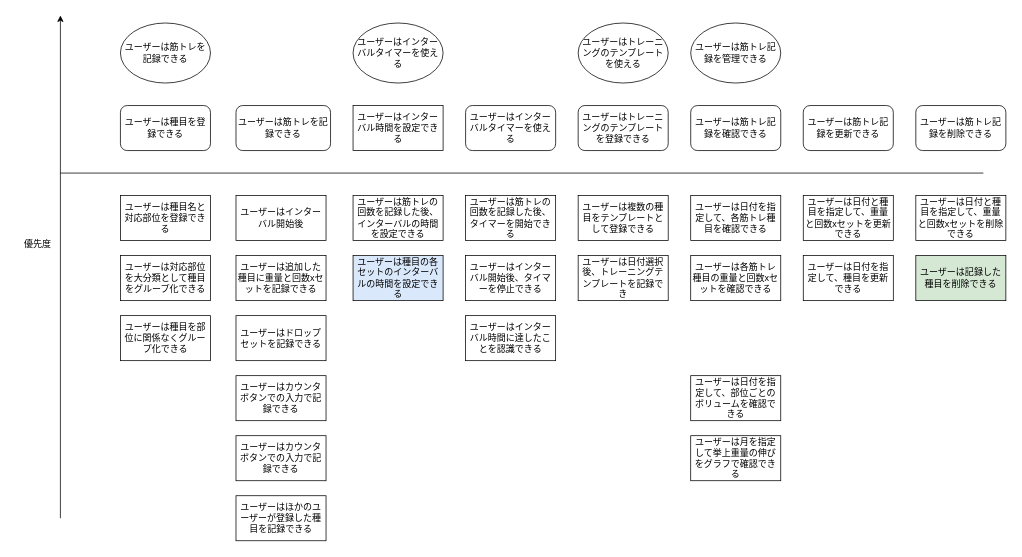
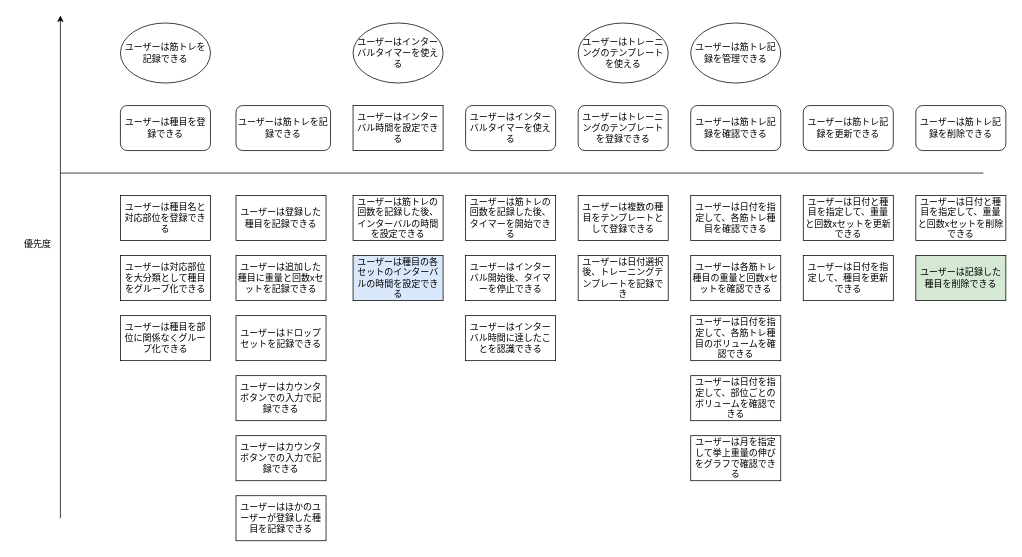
node "ユーザーはインターバル開始後": label "ユーザーはインターバル開始後" -> "ユーザーは登録した種目を記録できる"
node "ユーザーは日付を指定して、各筋トレ種目のボリュームを確認できる": added
